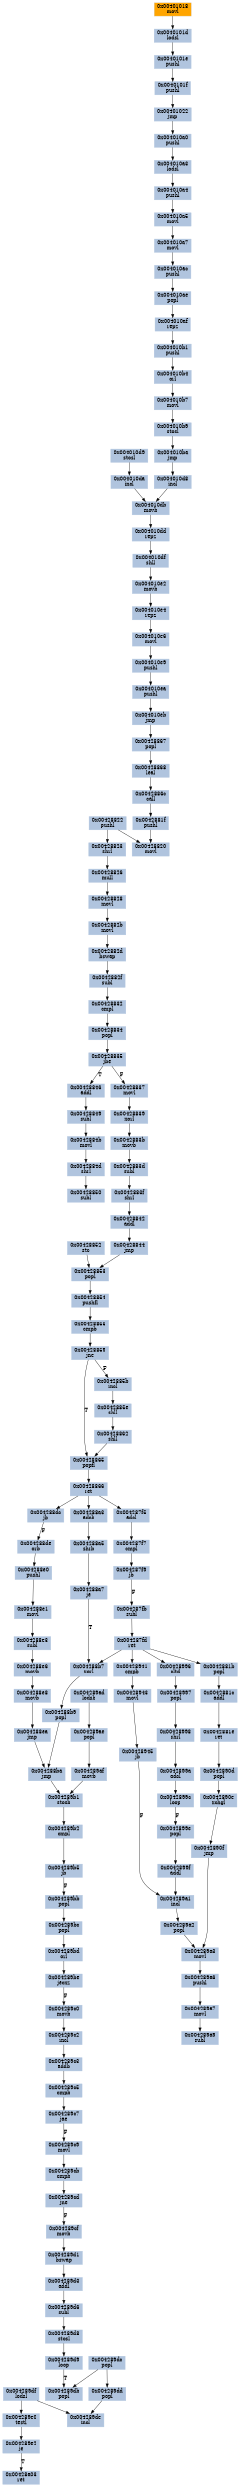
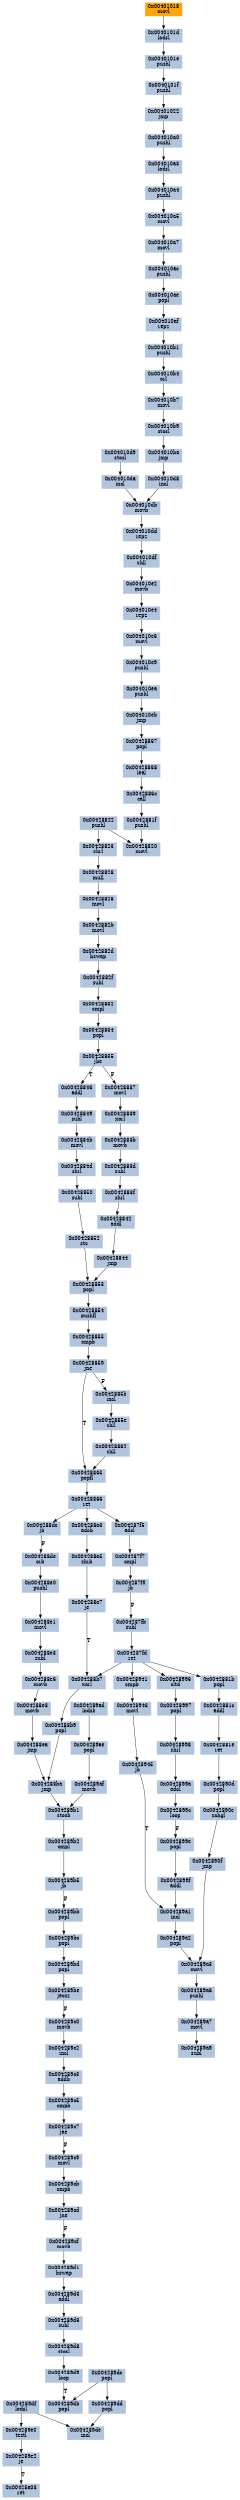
edge "0x00428850 subl" -> "0x00428852 stc": added
edge "0x00428945 jb" -> "0x004289a1 incl": label "F" -> "T"
node "0x004289bd orl": label "0x004289bd orl" -> "0x004289bd popl"
